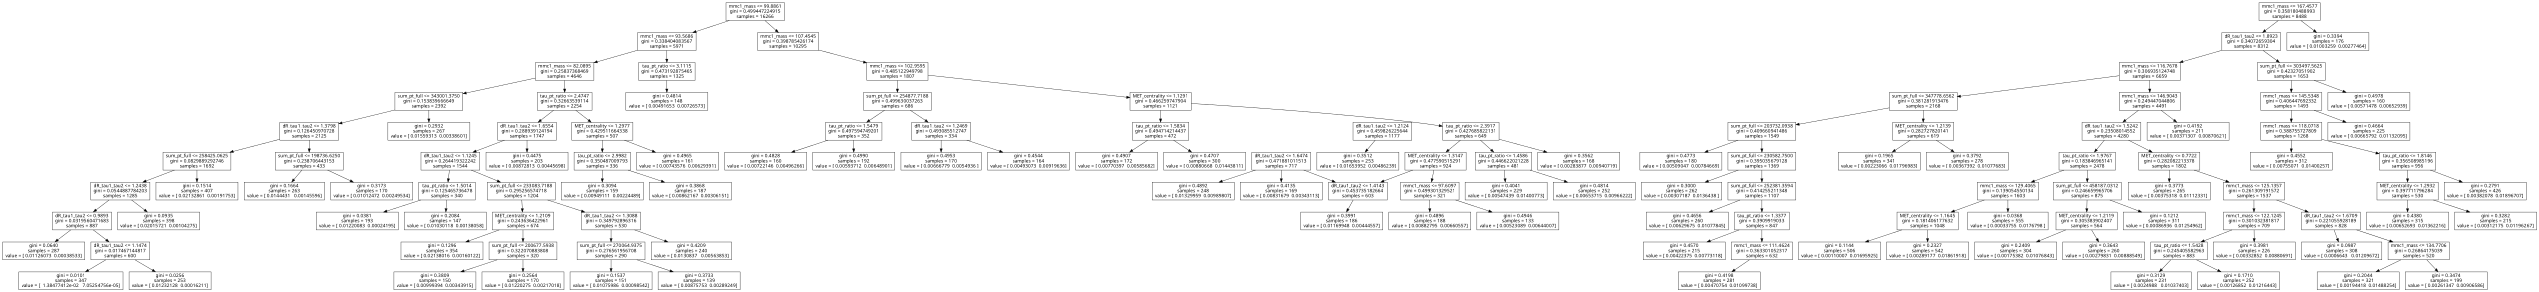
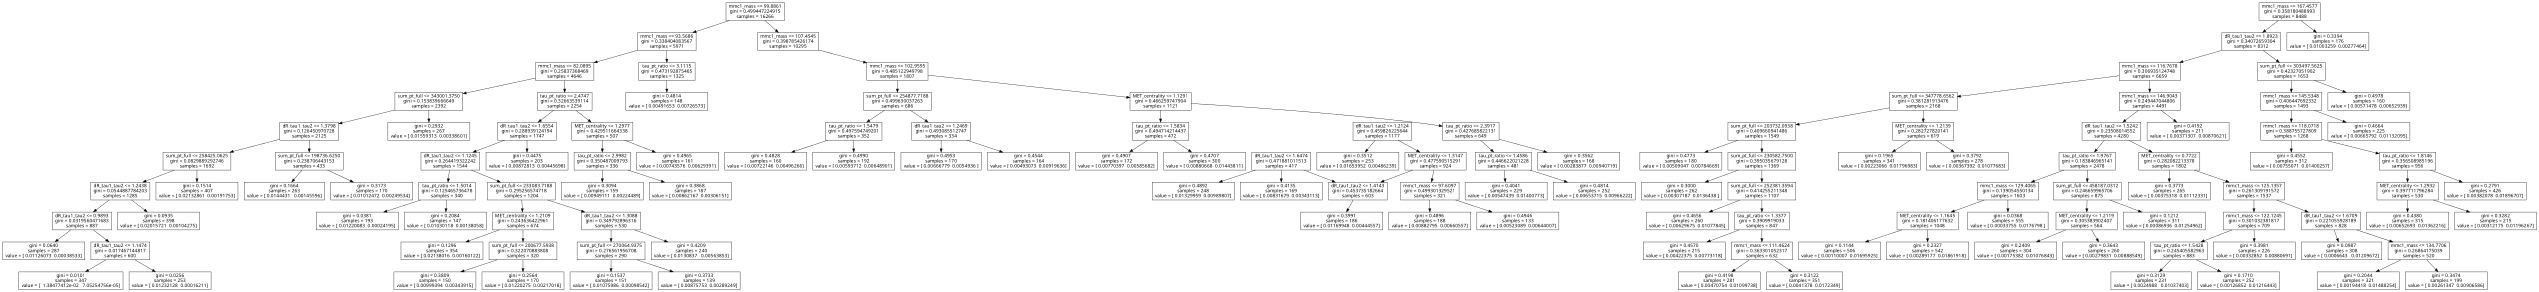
edge "tau_pt_ratio <= 2.3917 gini = 0.427685822131 samples = 649" -> "MET_centrality <= 1.3147 gini = 0.477590515291 samples = 924": now "dR_tau1_tau2 <= 1.2124 gini = 0.459826225644 samples = 1177" -> "MET_centrality <= 1.3147 gini = 0.477590515291 samples = 924"
node "dR_tau1_tau2 <= 1.6474 gini = 0.471881011513 samples = 717": label "dR_tau1_tau2 <= 1.6474 gini = 0.471881011513 samples = 717" -> "dR_tau1_tau2 <= 1.6474 gini = 0.471881011513 samples = 417"
node "gini = 0.3122 samples = 351 value = [ 0.0041378  0.0172349]": added
